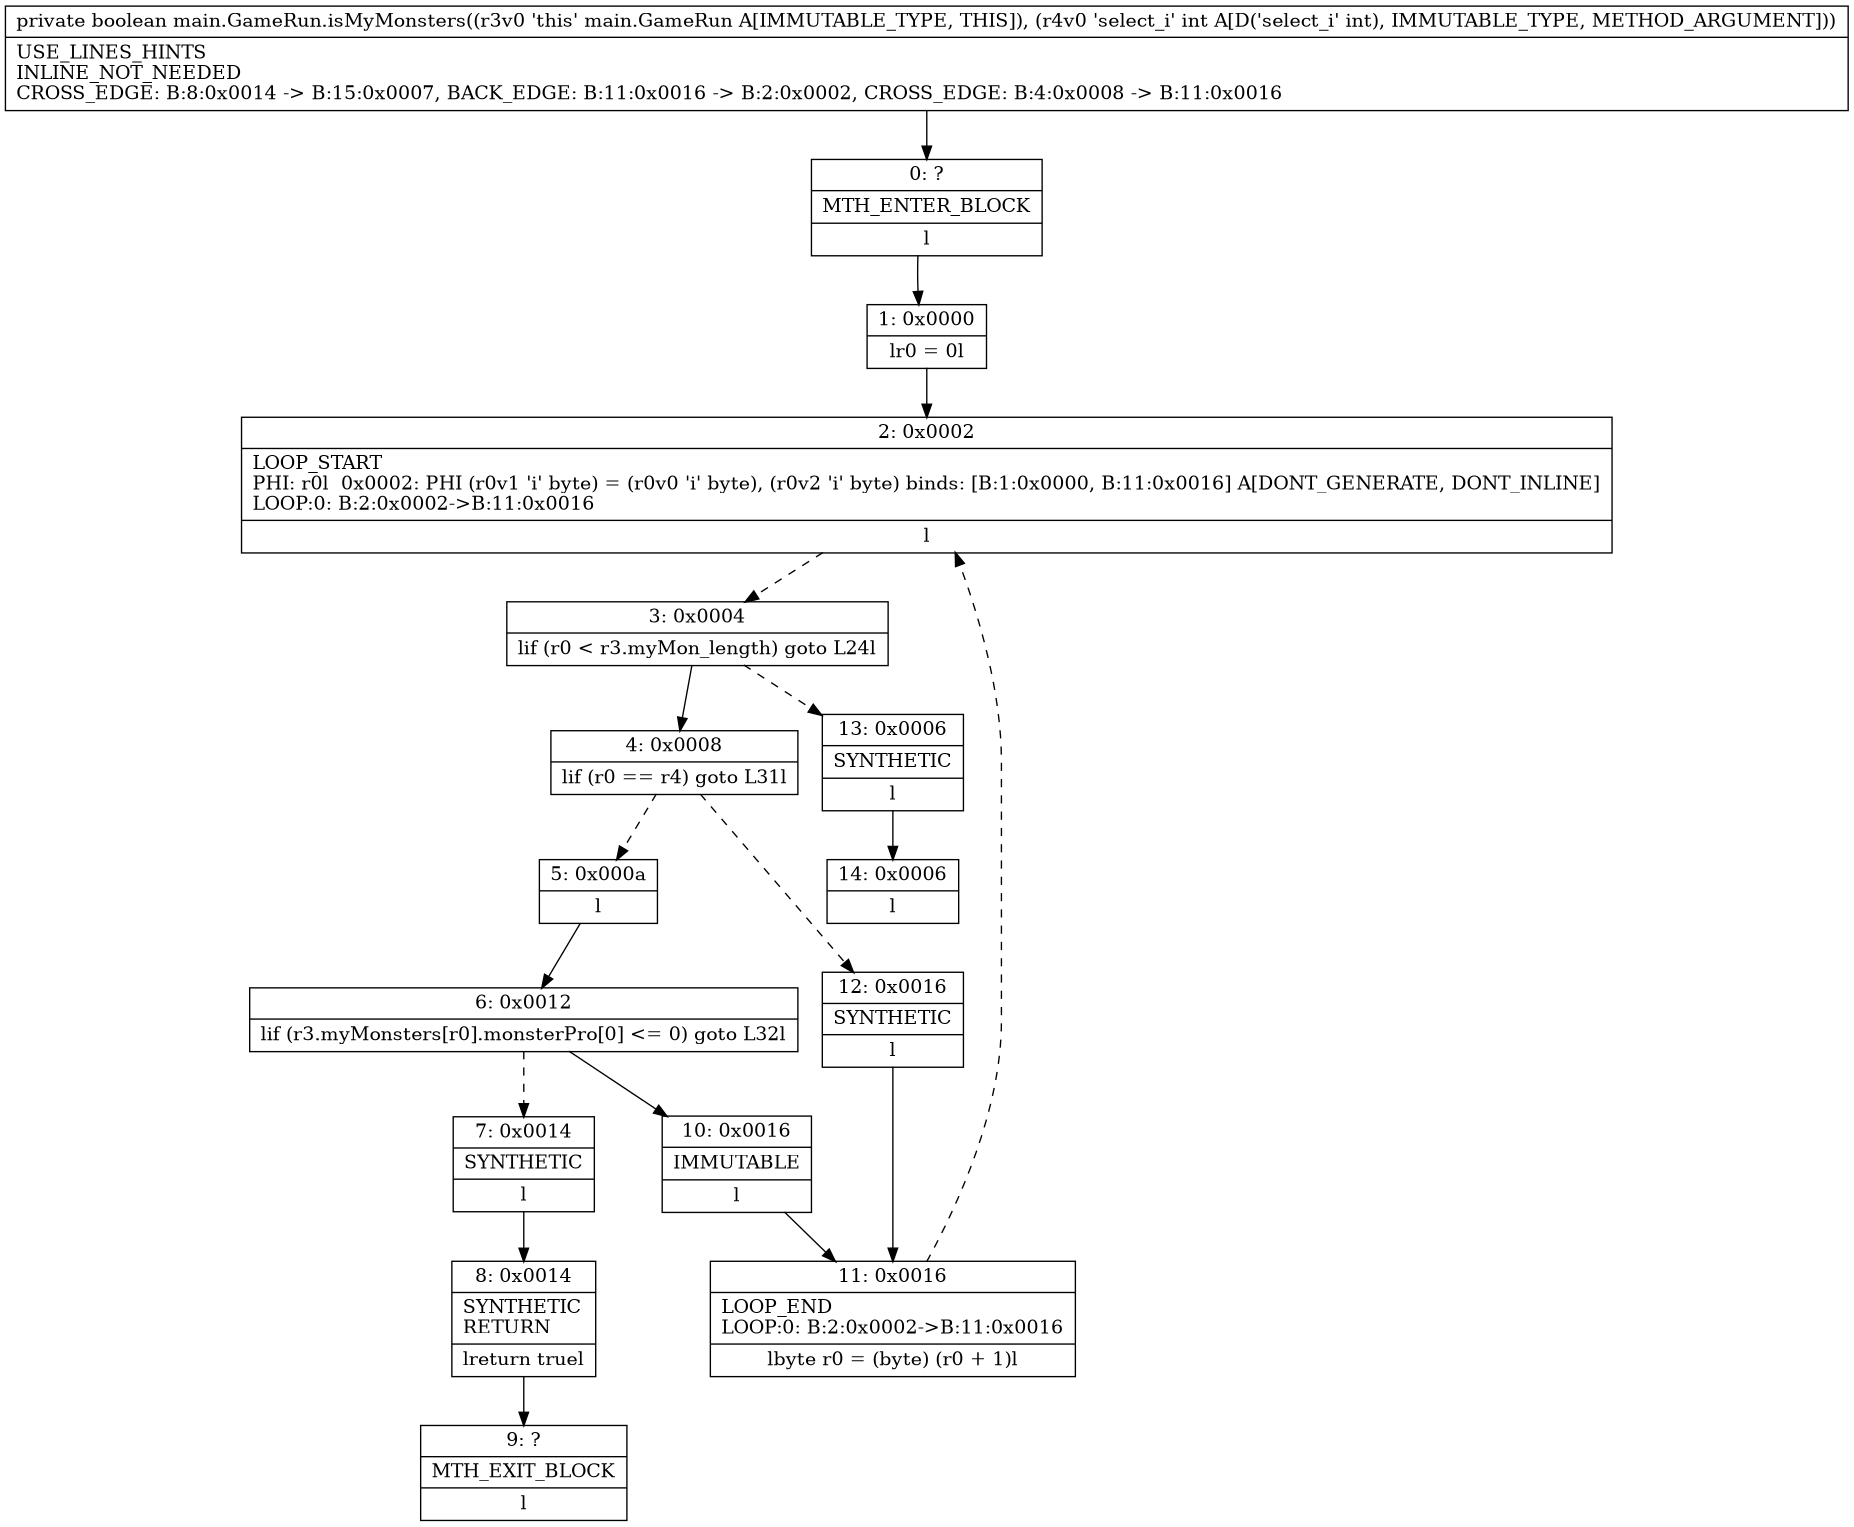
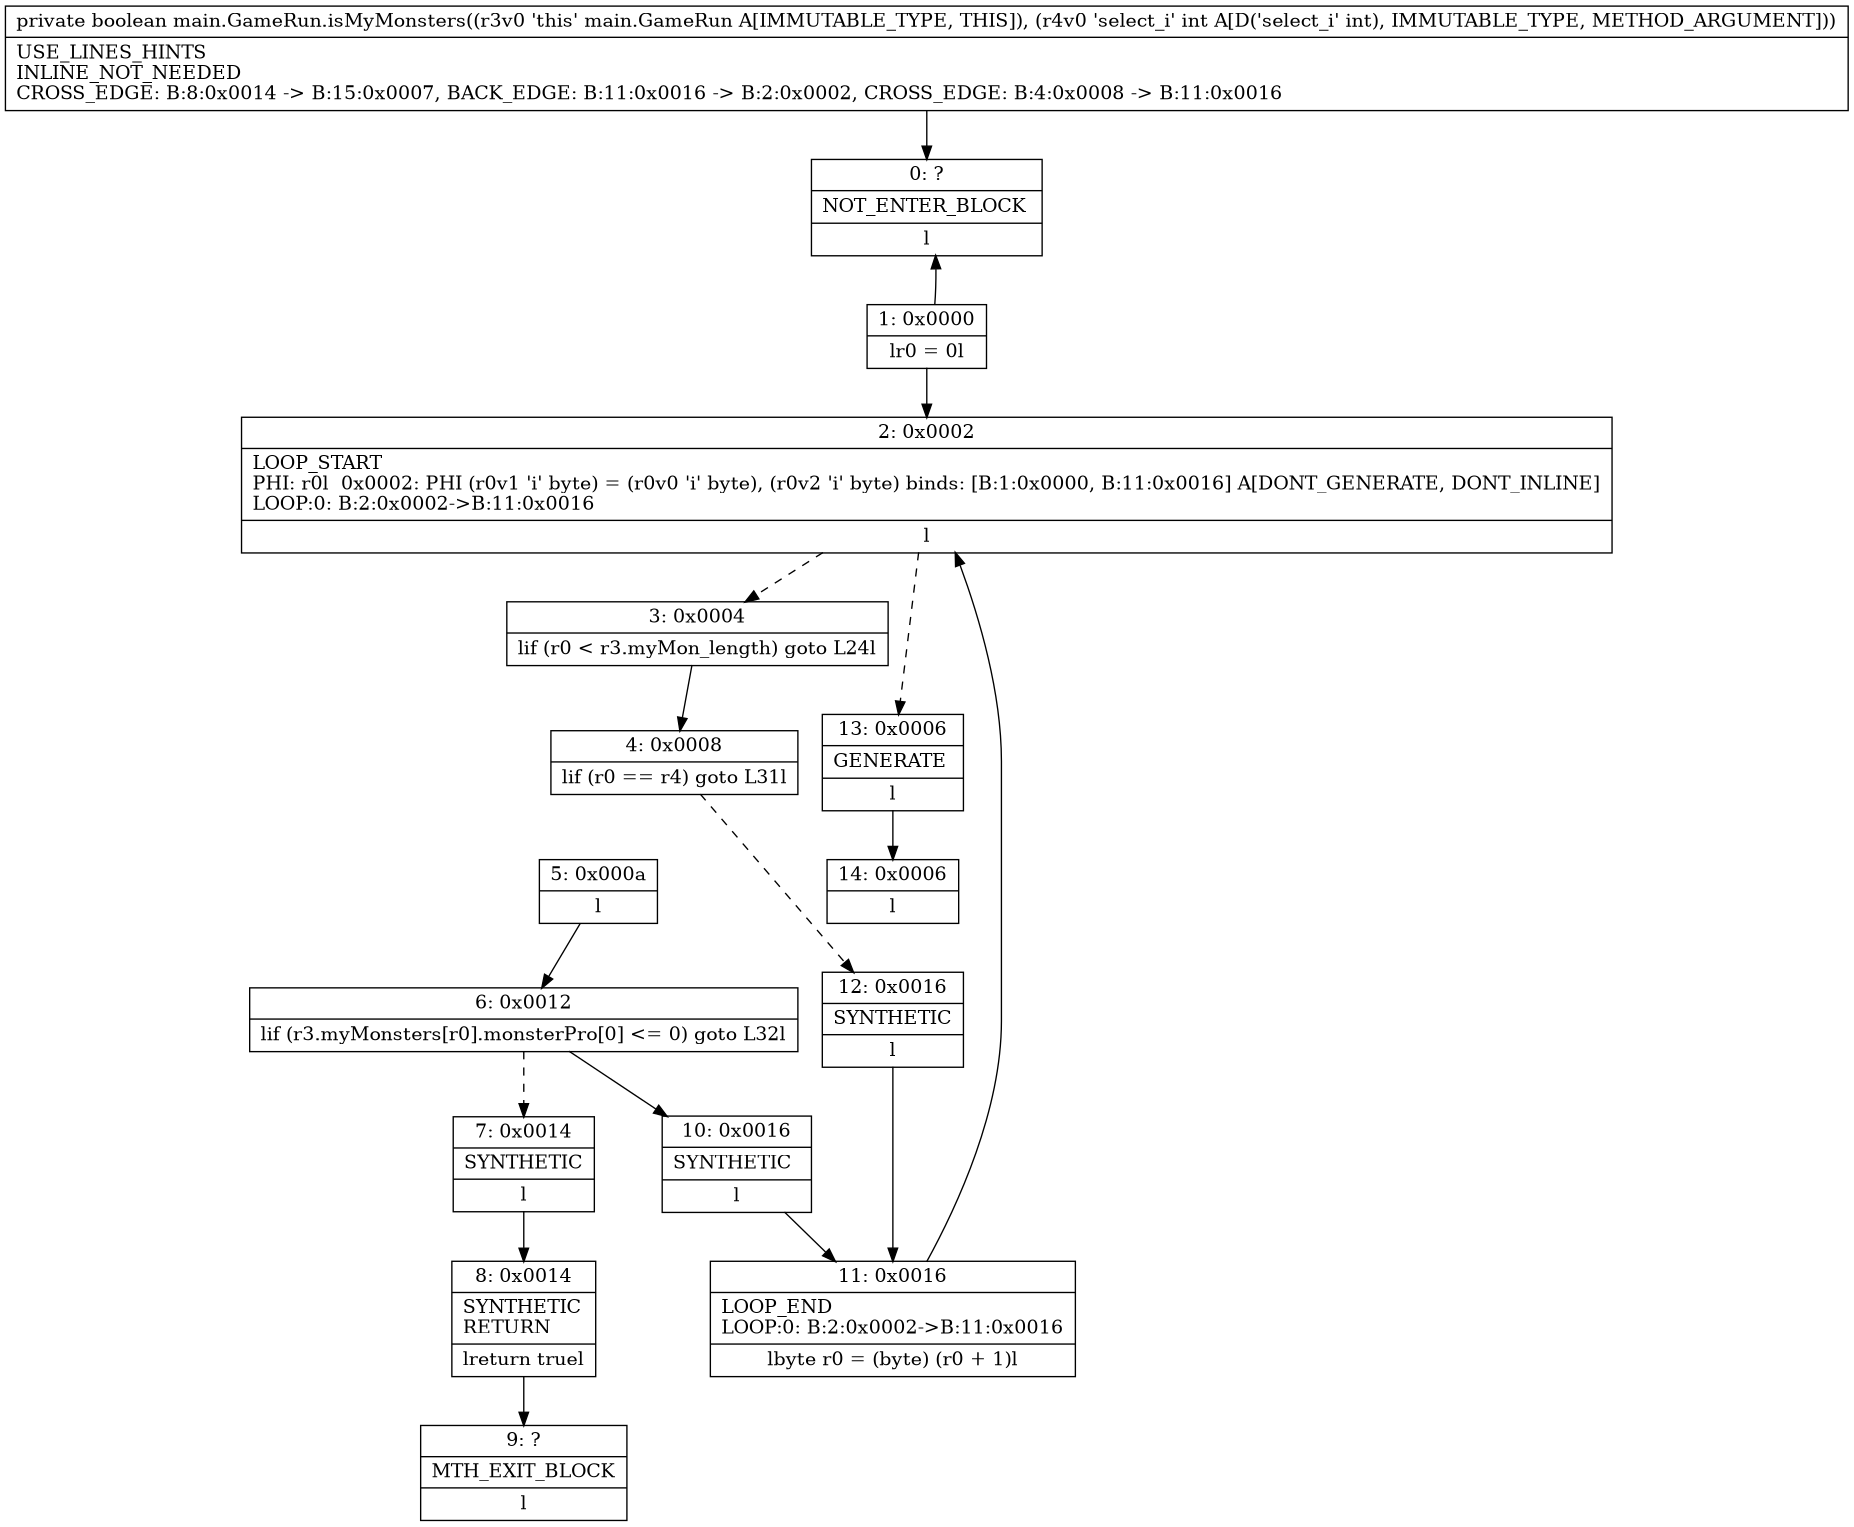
node "0: ?": text "MTH_ENTER_BLOCK" -> "NOT_ENTER_BLOCK"
edge "0: ?" -> "1: 0x0000": reversed
edge "3: 0x0004" -> "13: 0x0006": now "2: 0x0002" -> "13: 0x0006"
node "13: 0x0006": text "SYNTHETIC" -> "GENERATE"
edge "4: 0x0008" -> "5: 0x000a": removed
edge "11: 0x0016" -> "2: 0x0002": style dashed -> solid
node "10: 0x0016": text "IMMUTABLE" -> "SYNTHETIC"
